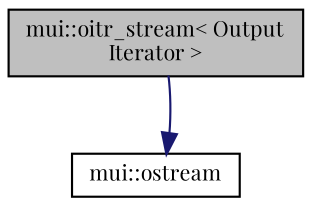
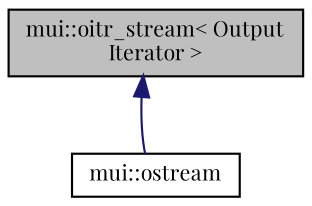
edge "mui::oitr_stream< Output Iterator >" -> "mui::ostream": reversed
